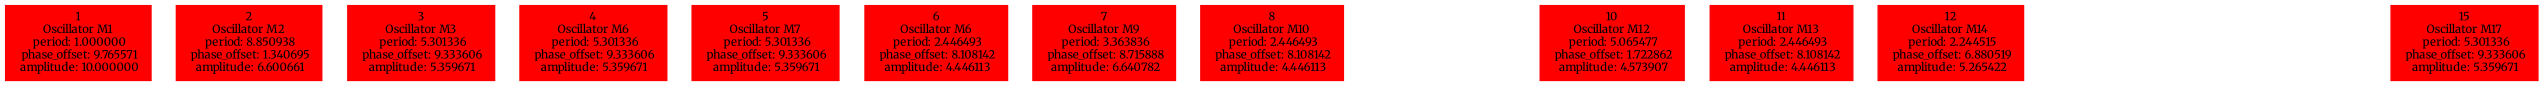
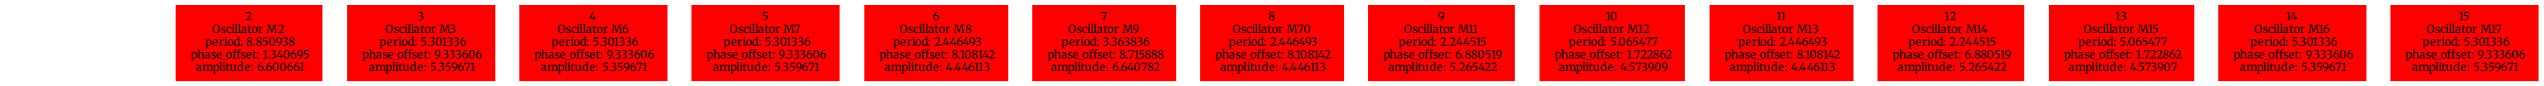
node "6": text "Oscillator M6" -> "Oscillator M8"
node "8": text "Oscillator M10" -> "Oscillator M70"
node "1": removed
node "9": added
node "13": added
node "14": added
node "10": text "amplitude: 4.573907" -> "amplitude: 4.573909"
